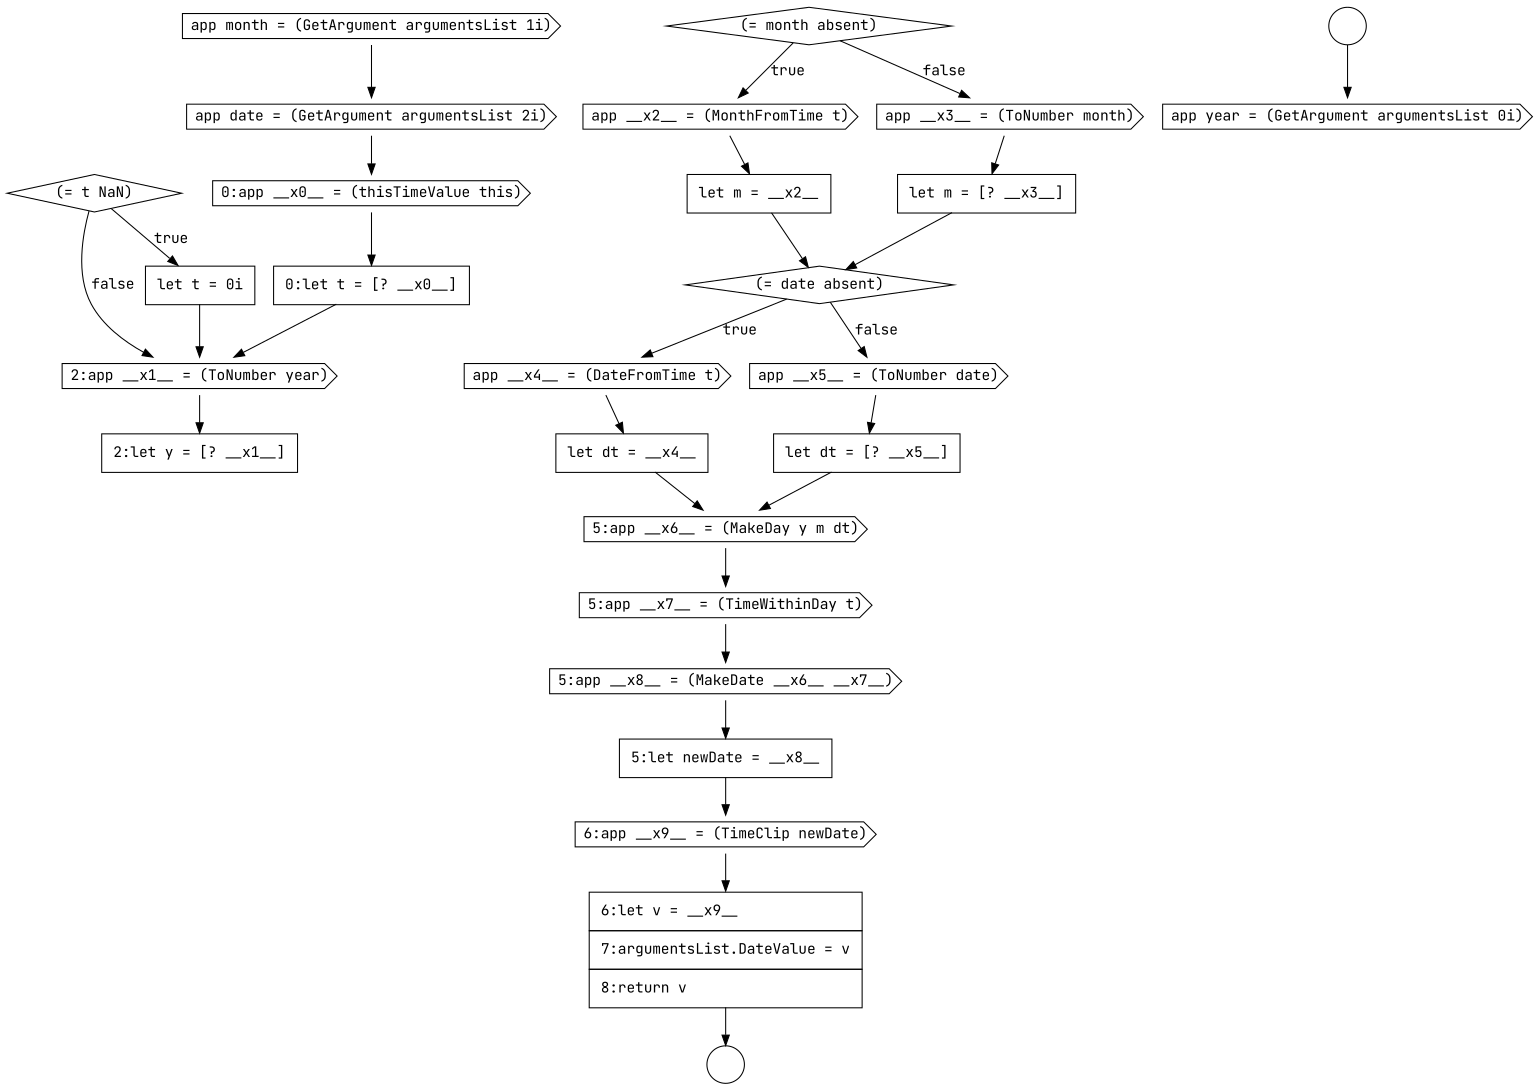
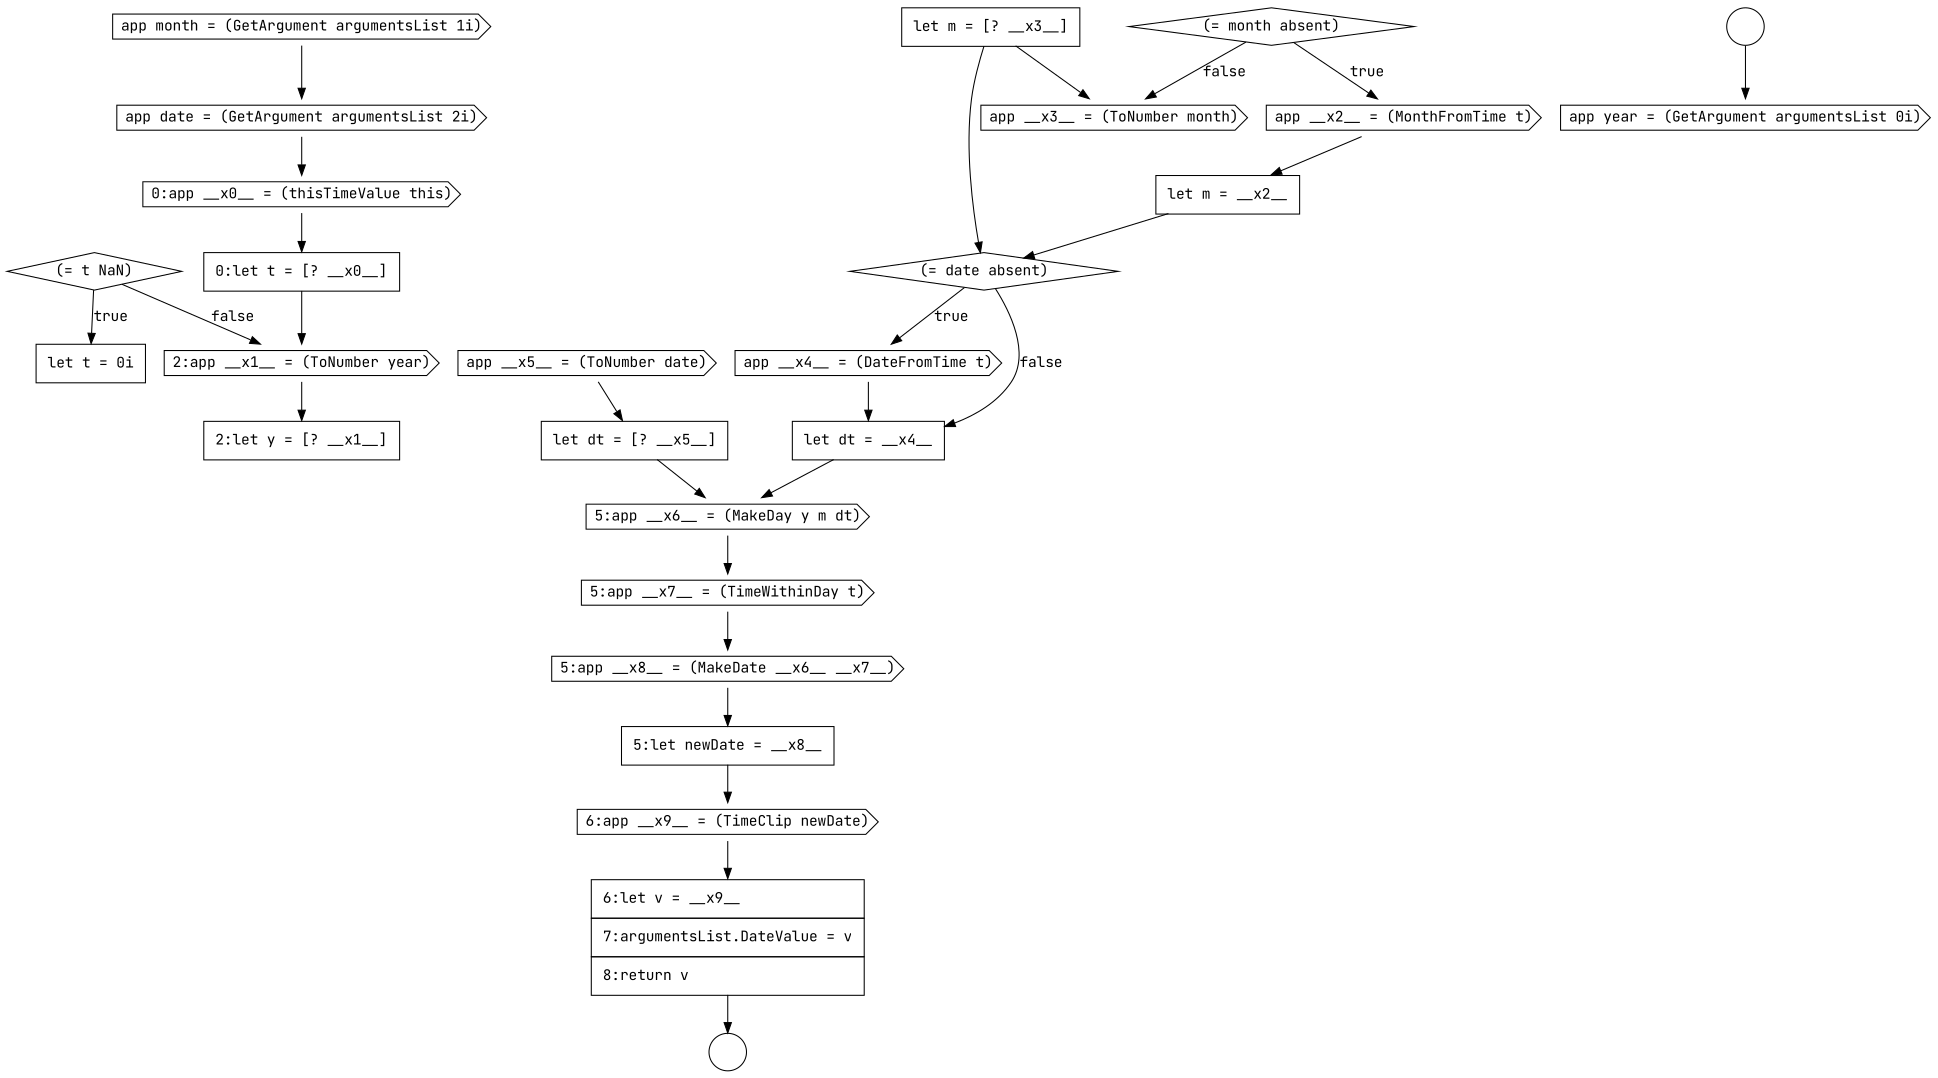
edge "app __x3__ = (ToNumber month)" -> "let m = [? __x3__]": reversed
edge "(= date absent)" -> "app __x5__ = (ToNumber date)": now "(= date absent)" -> "let dt = __x4__"
edge "let t = 0i" -> "2:app __x1__ = (ToNumber year)": removed
